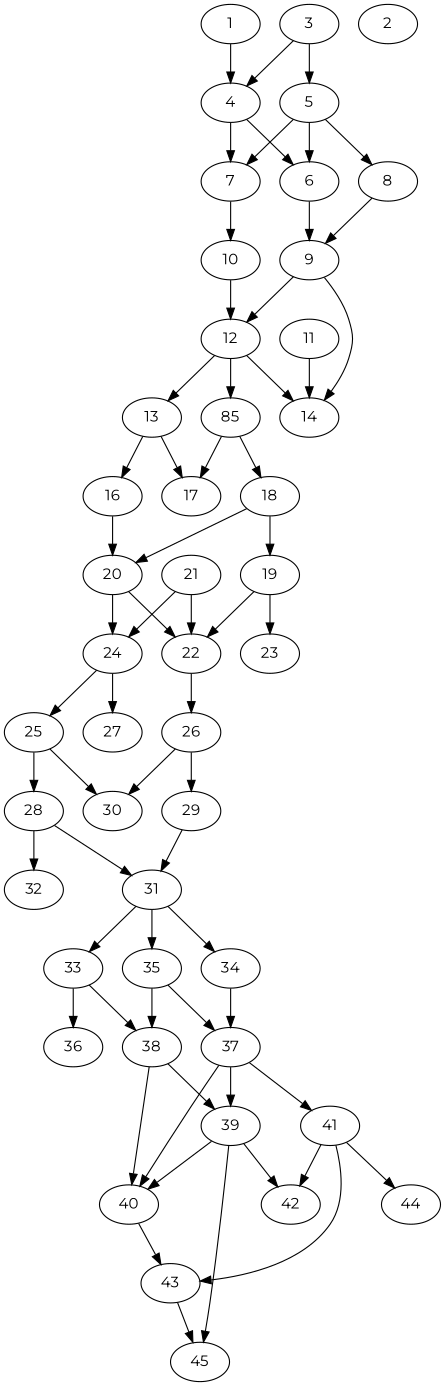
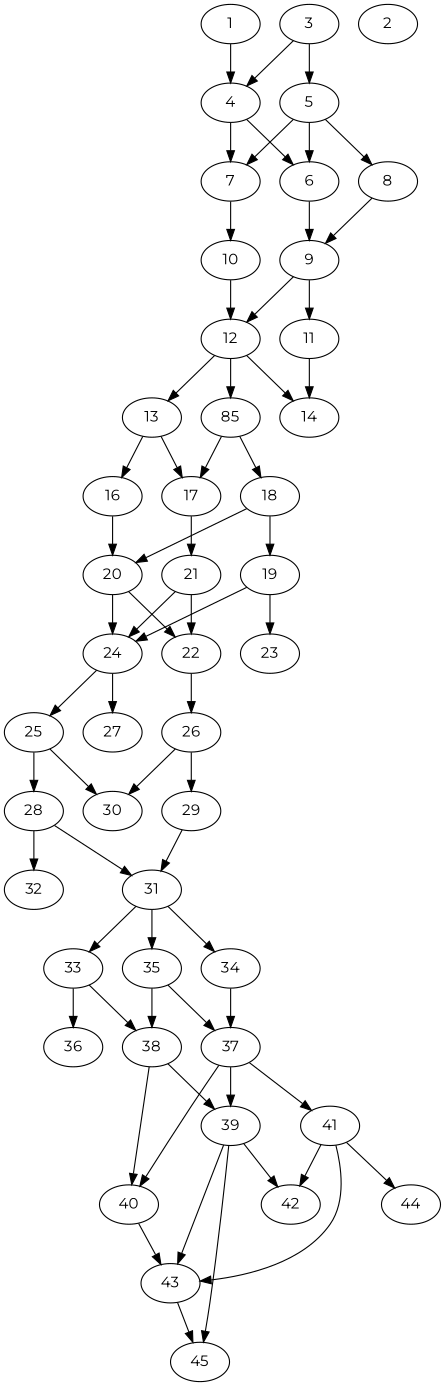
edge "9" -> "14": now "9" -> "11"
edge "17" -> "21": added
edge "19" -> "22": now "19" -> "24"
edge "39" -> "40": now "39" -> "43"
